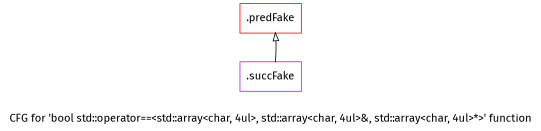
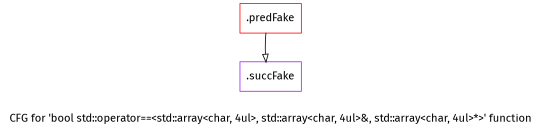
edge ".succFake" -> ".predFake": reversed
